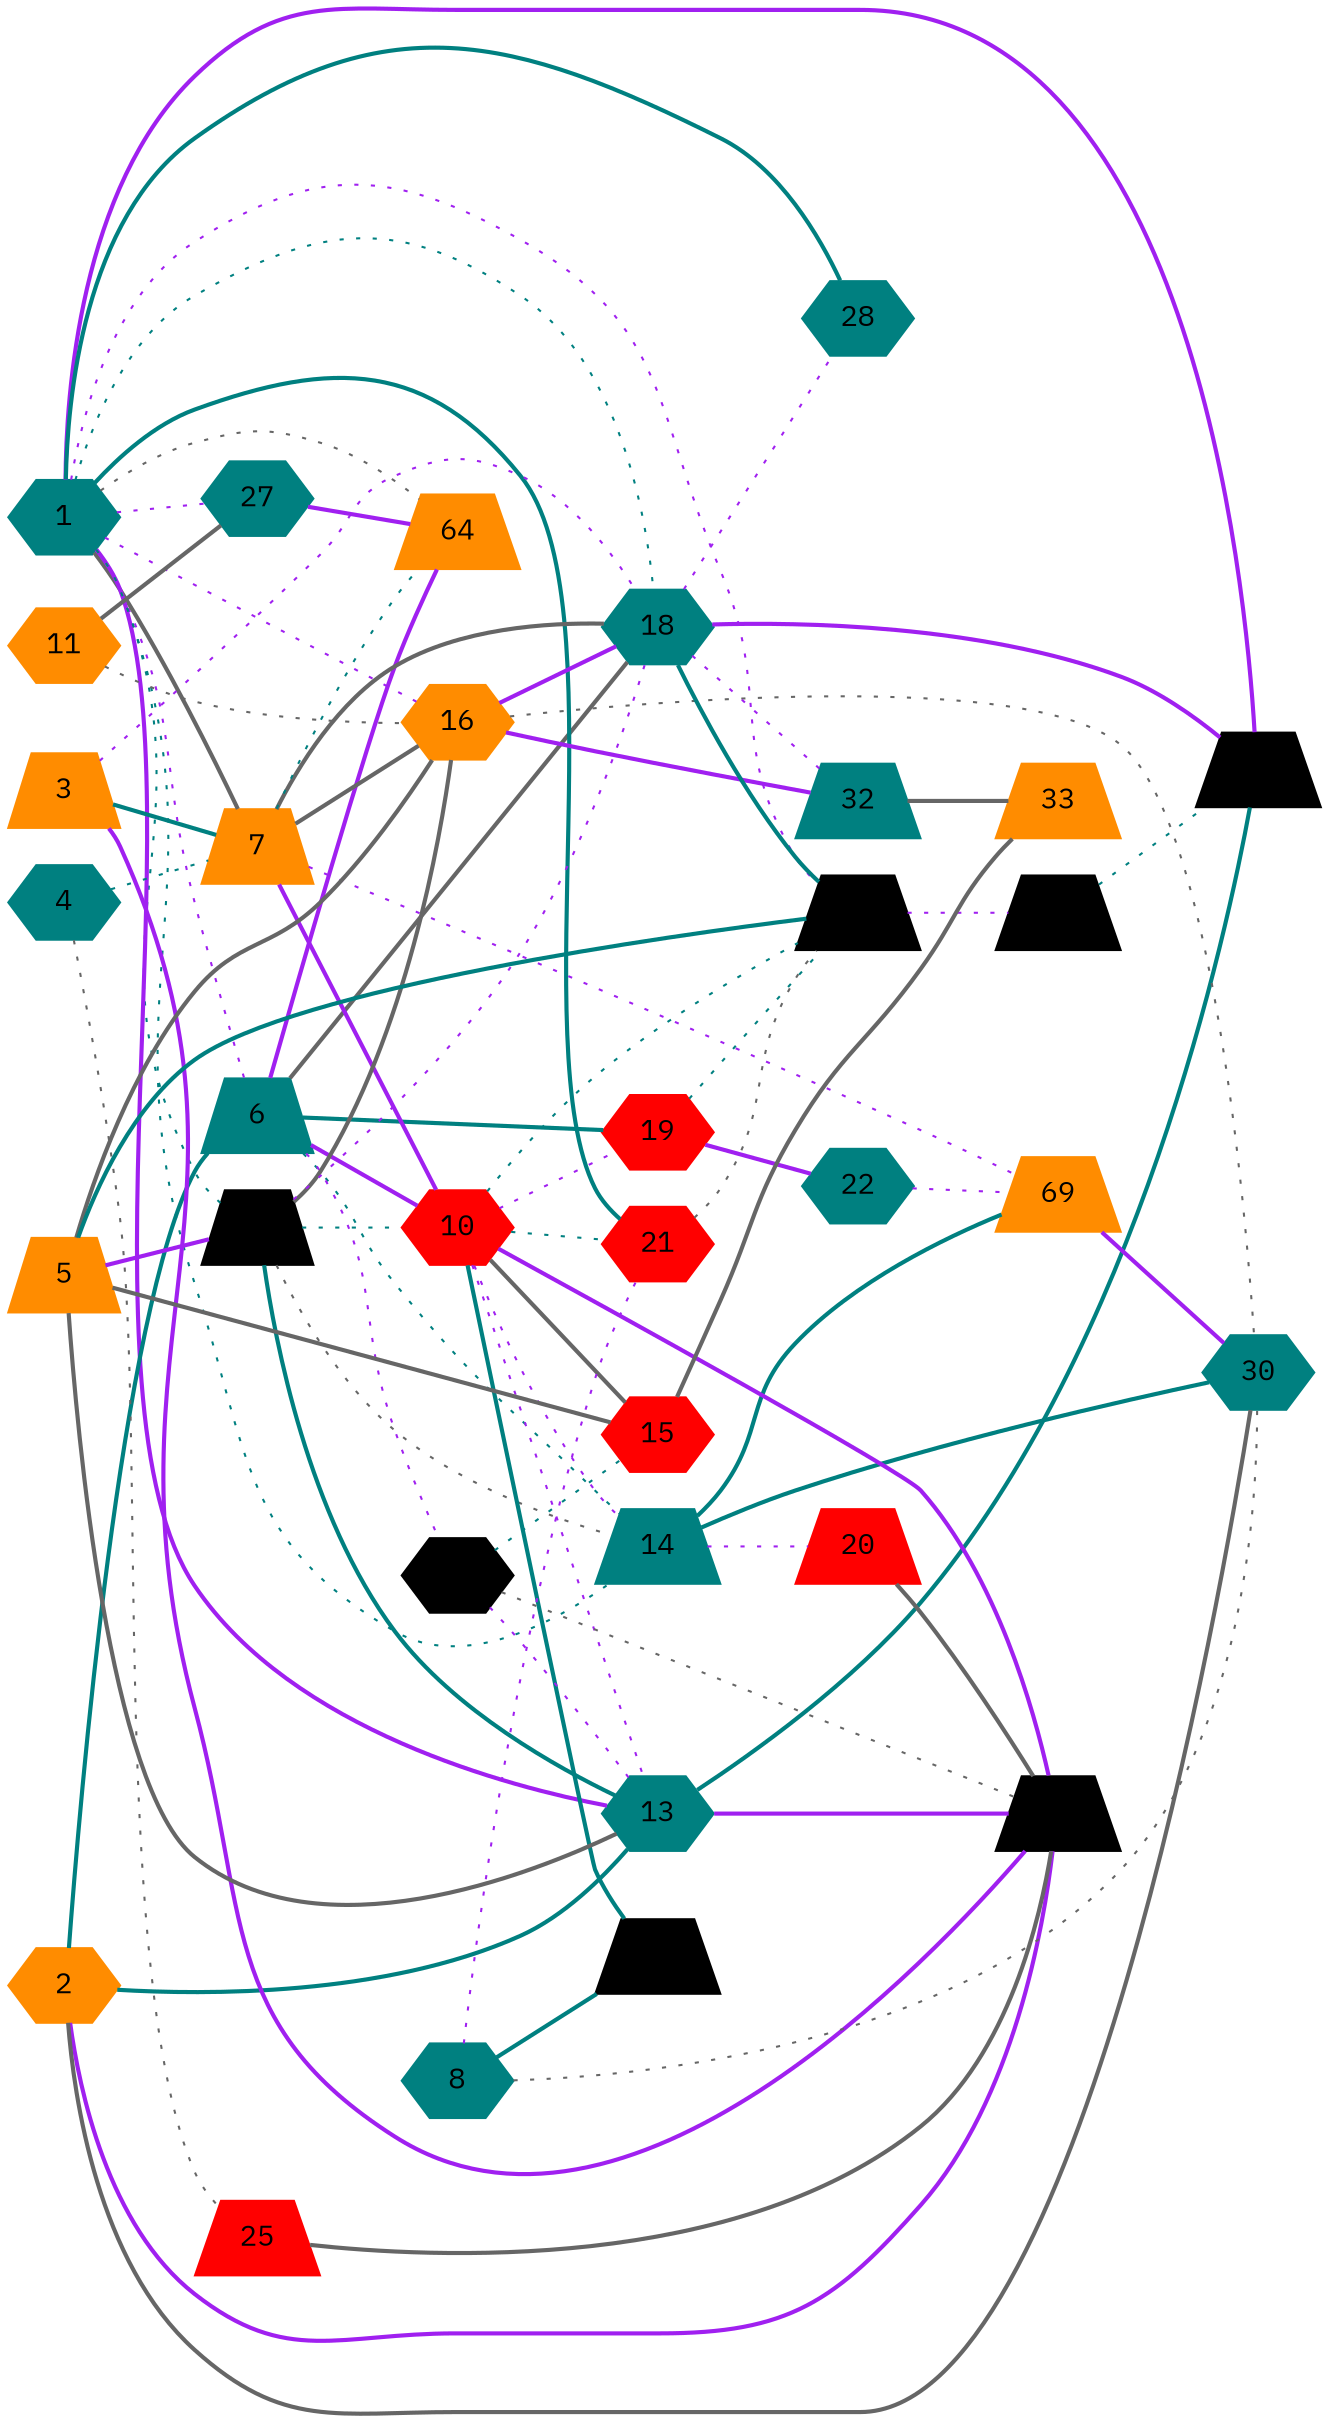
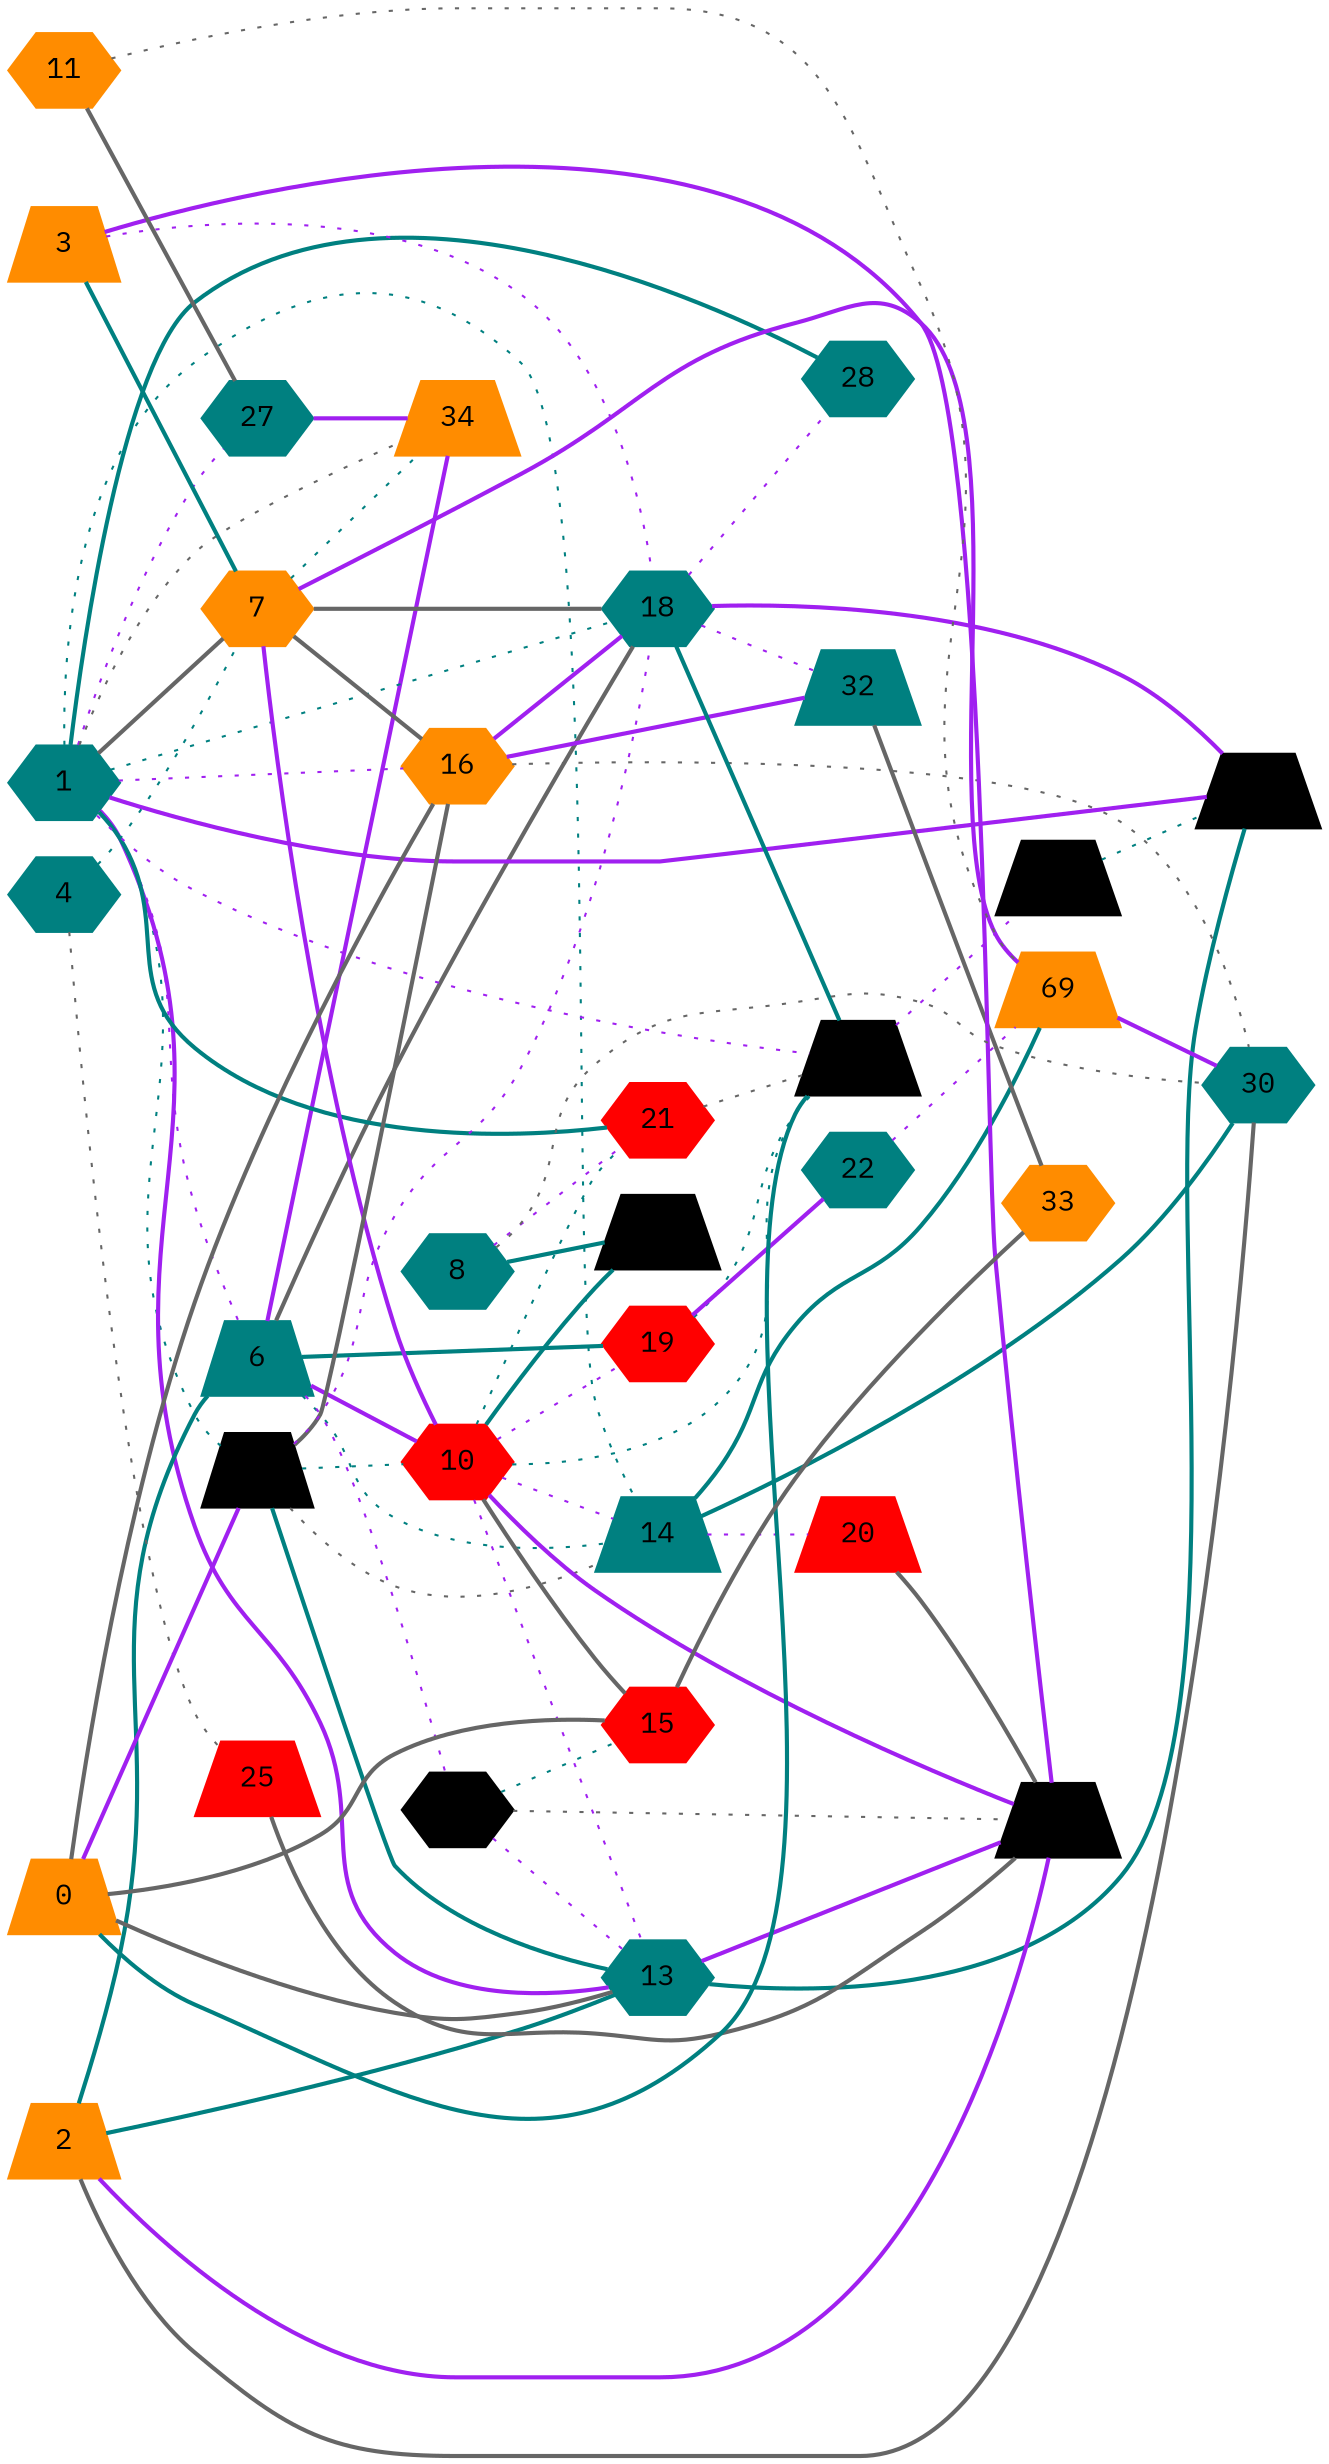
node "64": label "64" -> "34"
edge "11" -- "16": now "11" -- "69"
node "33": shape trapezium -> hexagon
node "7": shape trapezium -> hexagon
edge "7" -- "69": style dotted -> bold
node "5": label "5" -> "0"
node "2": shape hexagon -> trapezium
